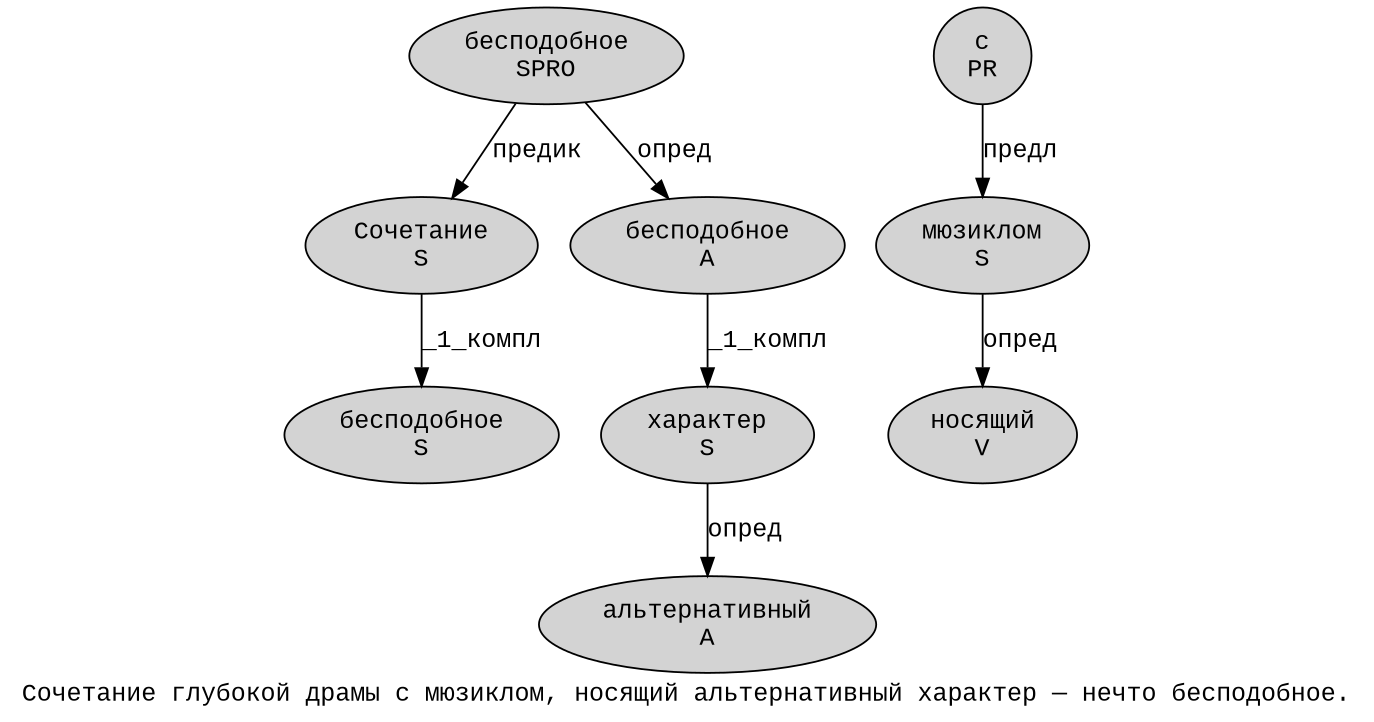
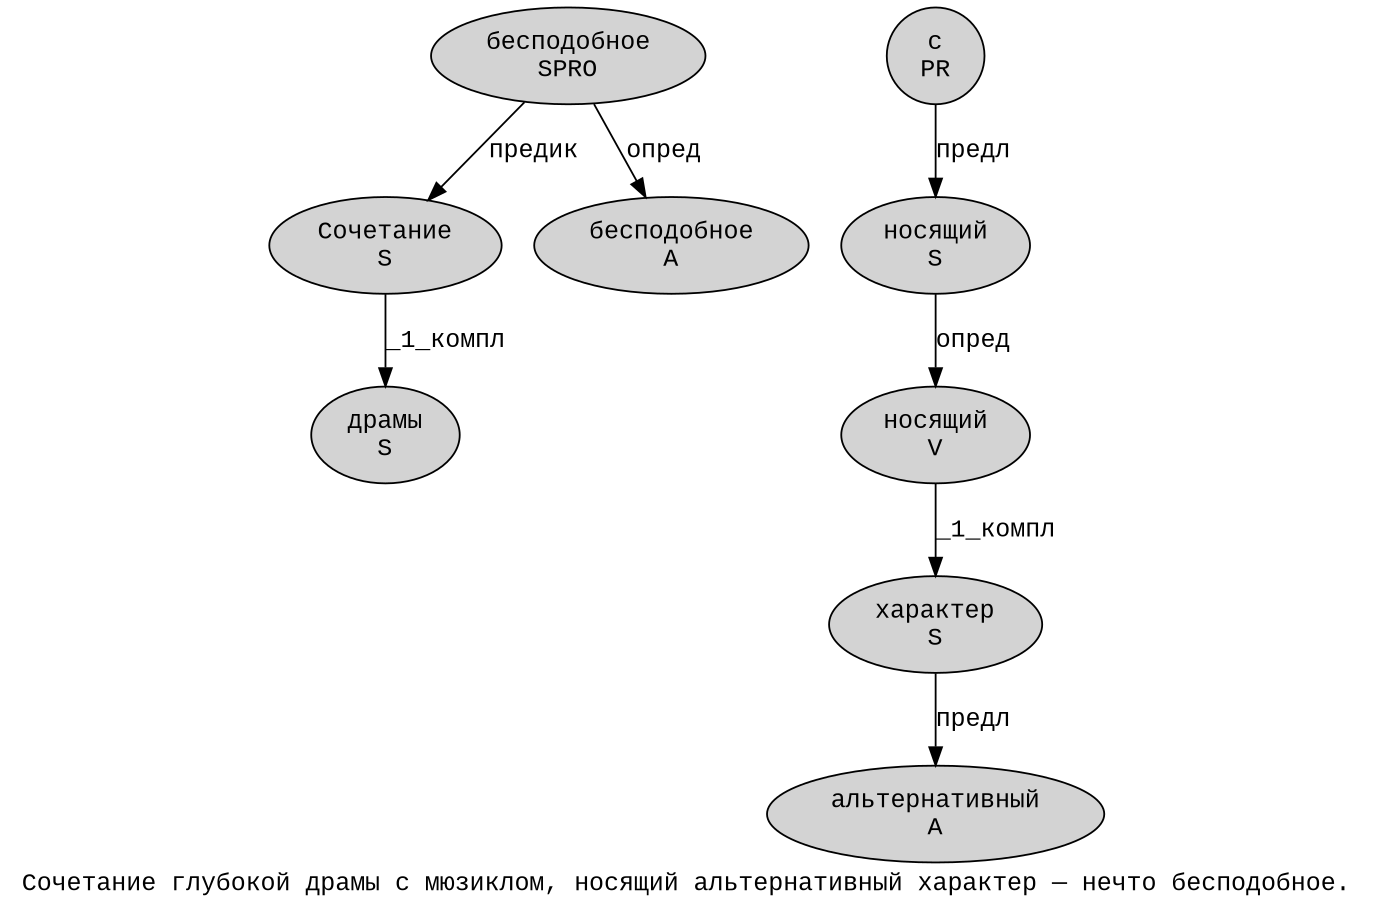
node "мюзиклом S": label "мюзиклом S" -> "носящий S"
edge "бесподобное A" -> "характер S": now "носящий V" -> "характер S"
node "бесподобное S": label "бесподобное S" -> "драмы S"
edge "характер S" -> "альтернативный A": label "опред" -> "предл"
